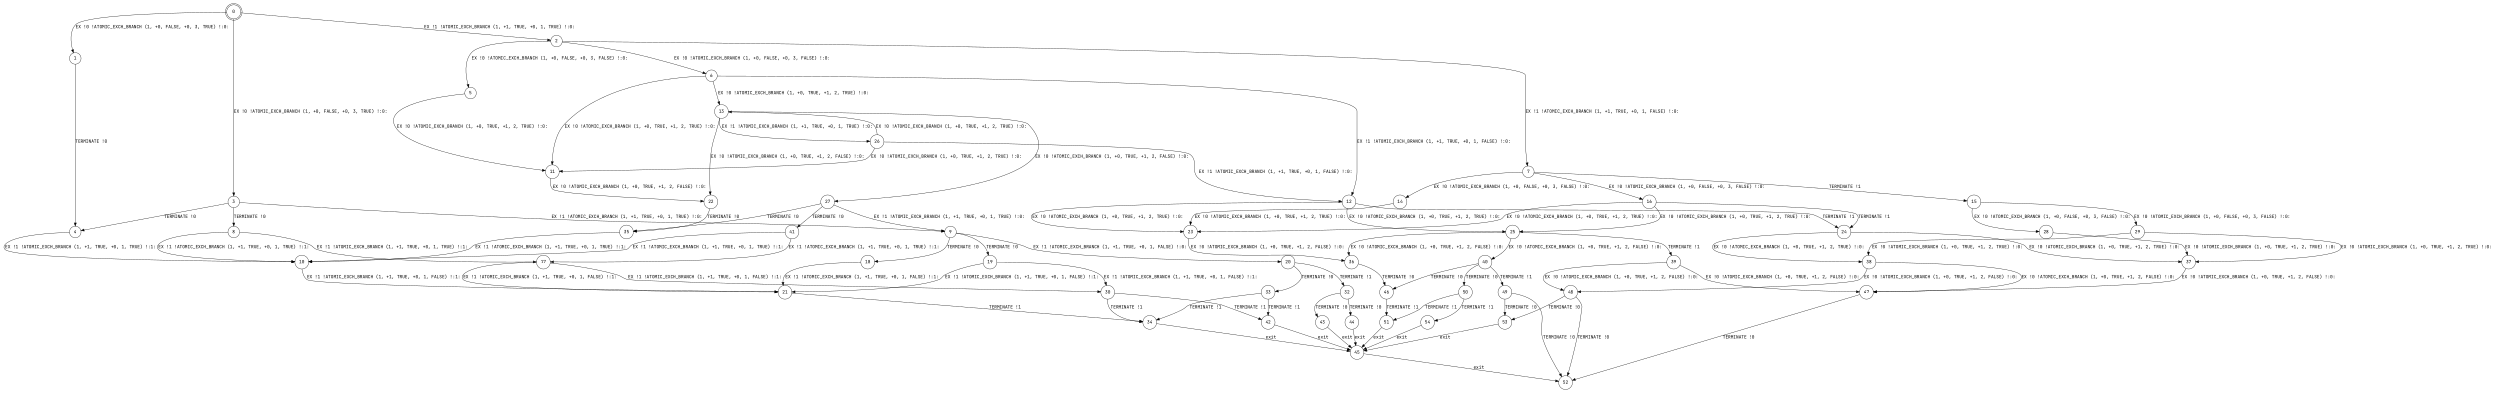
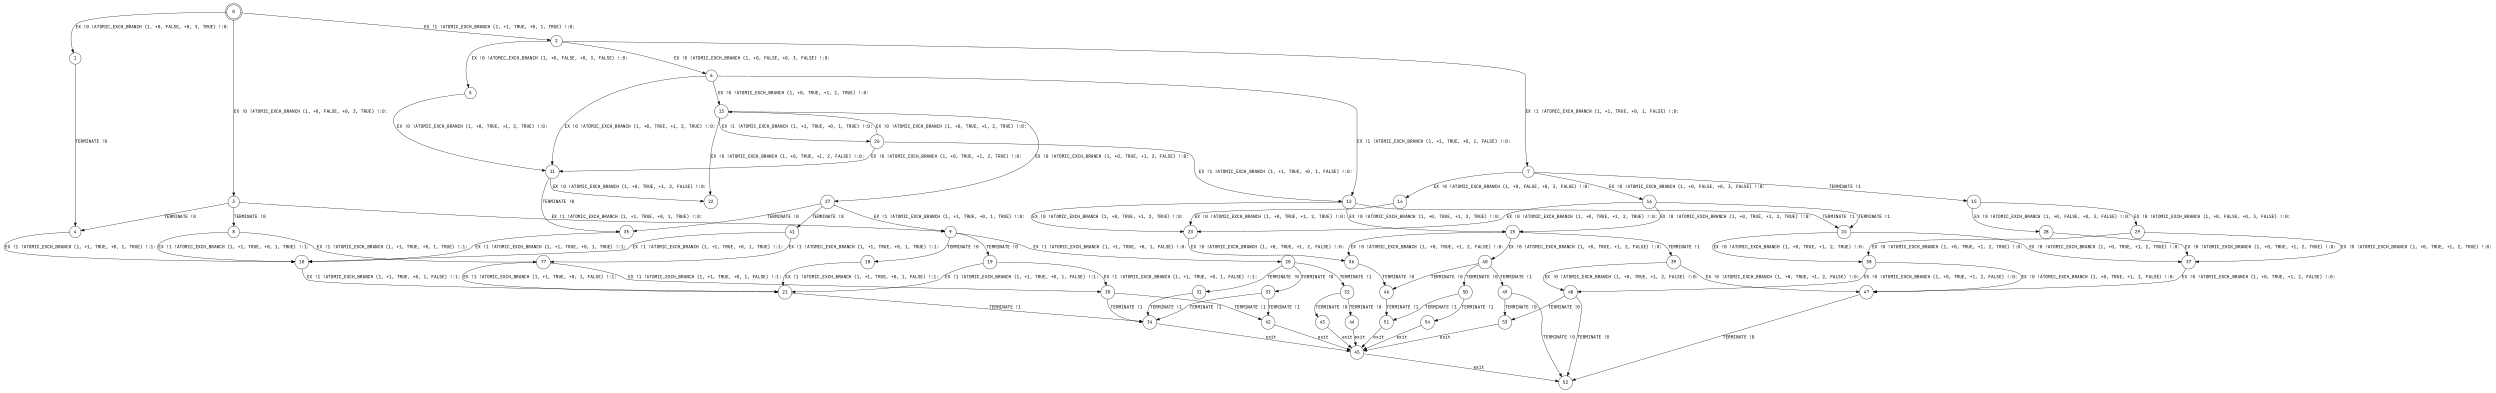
edge "22" -> "35": now "11" -> "35"
node "31": added
